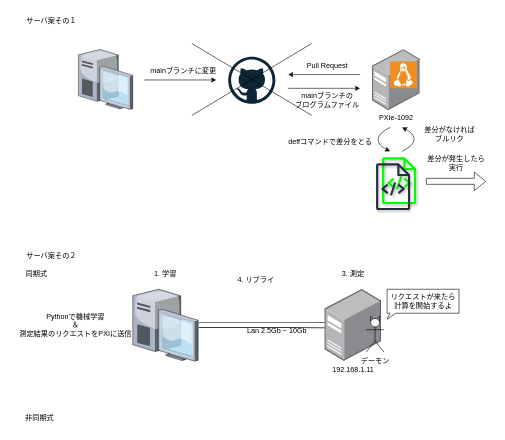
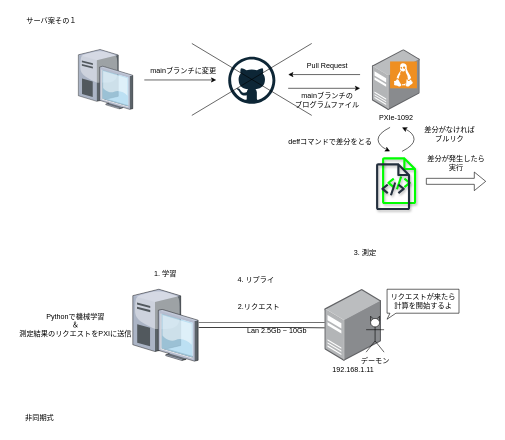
node "サーバ案その２": removed
node "同期式": removed
node "3. 測定": moved (353, 275) -> (365, 254)
node "2.リクエスト": added
